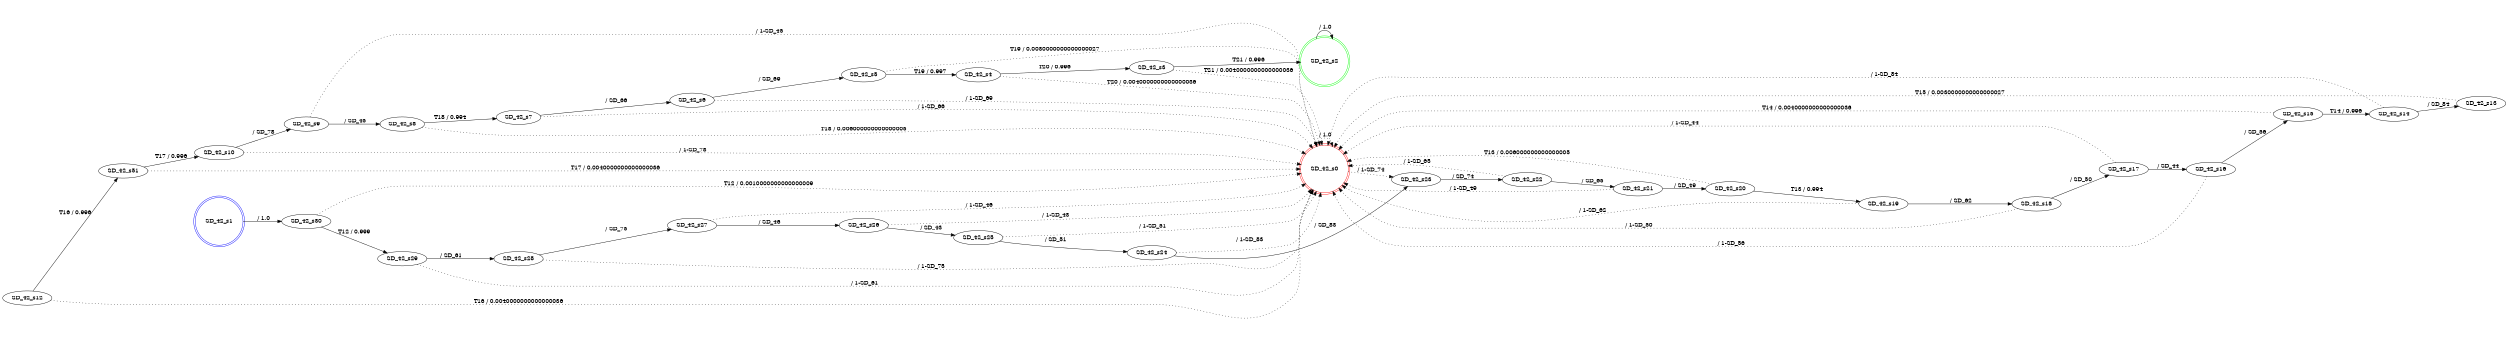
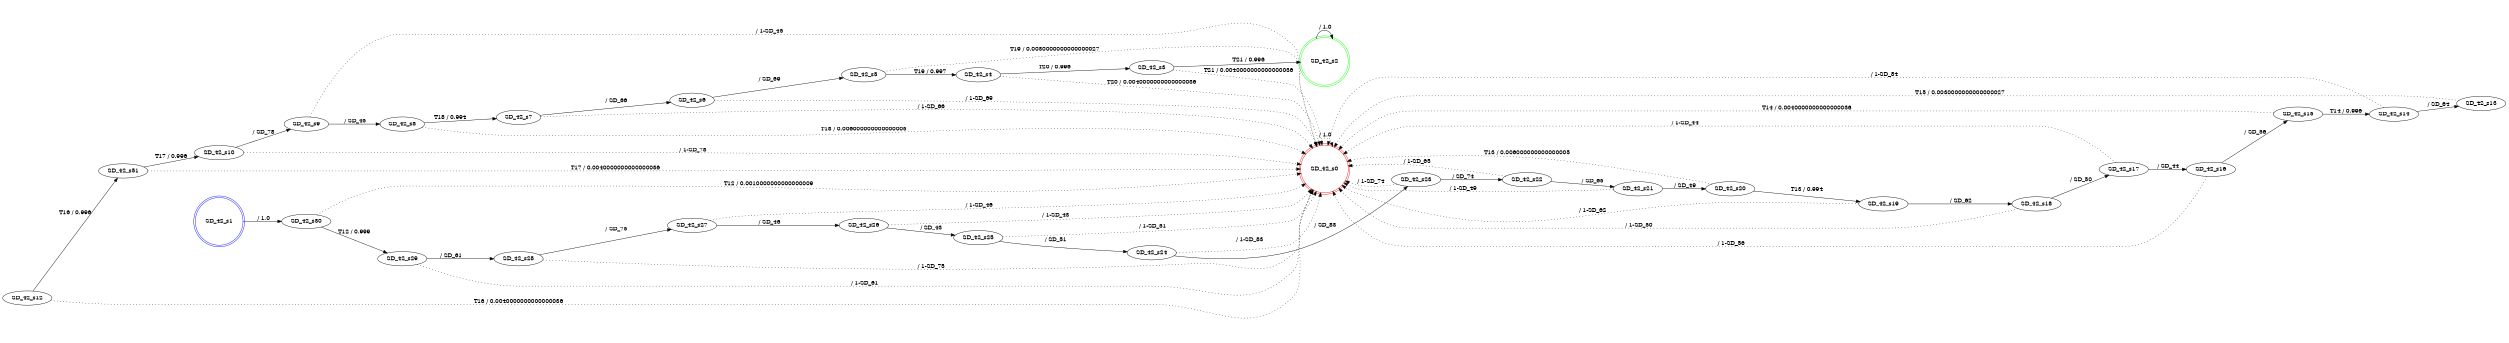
edge "SD_42_s14" -> "SD_42_s13": label " / SD_84" -> " / SD_64"
edge "SD_42_s0" -> "SD_42_s23": reversed
